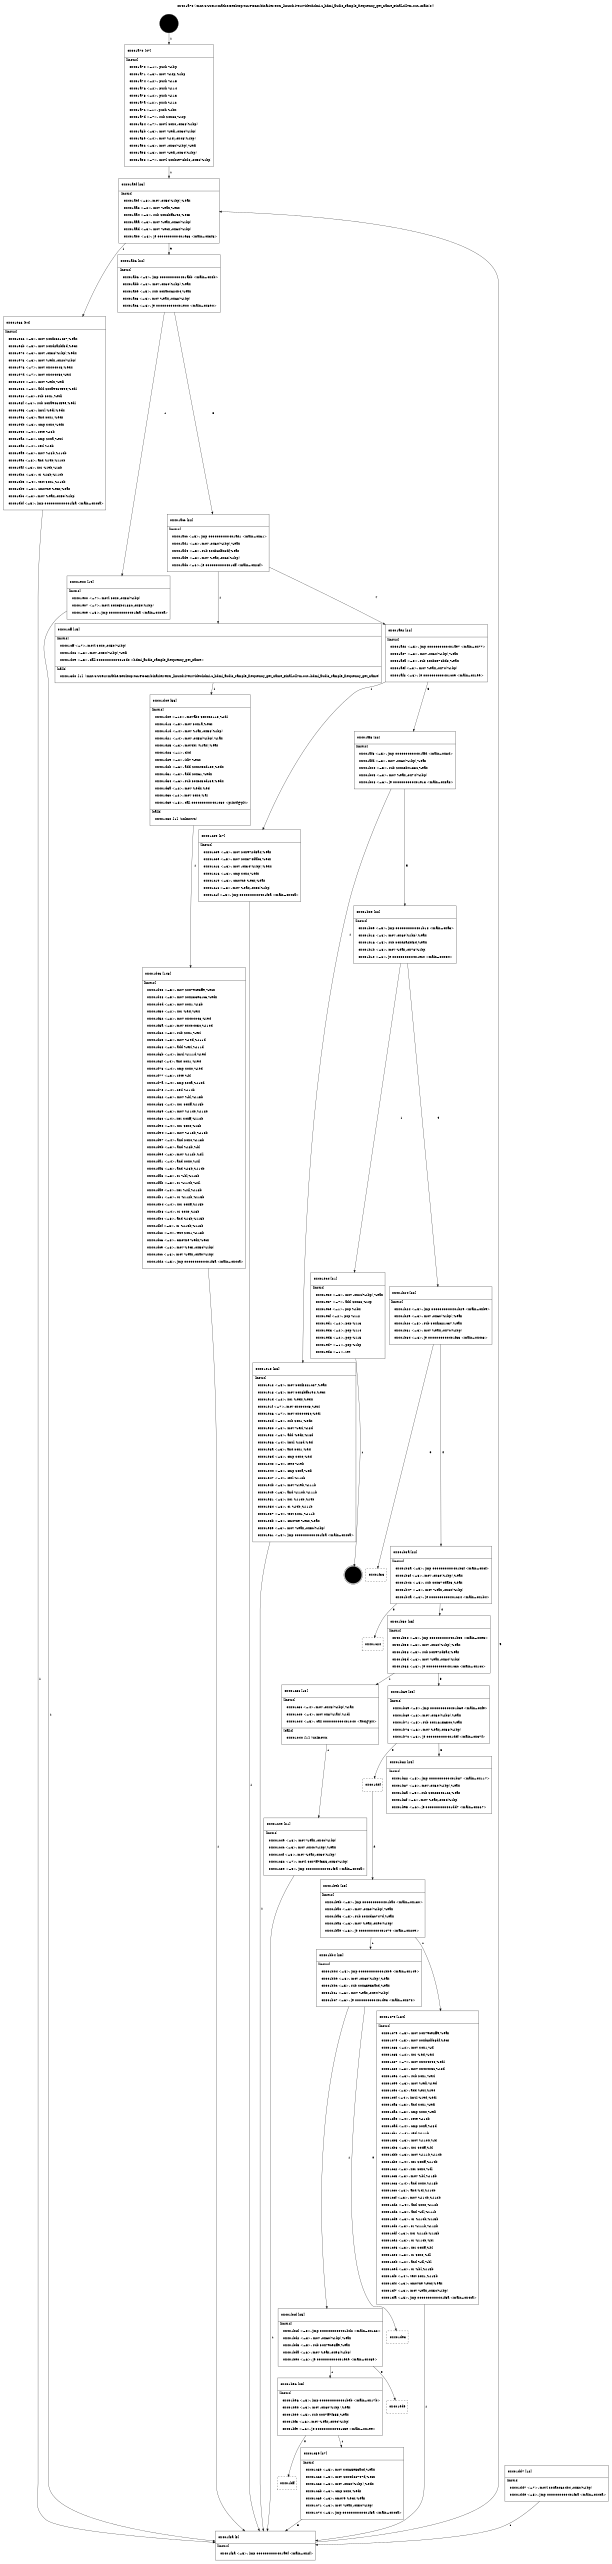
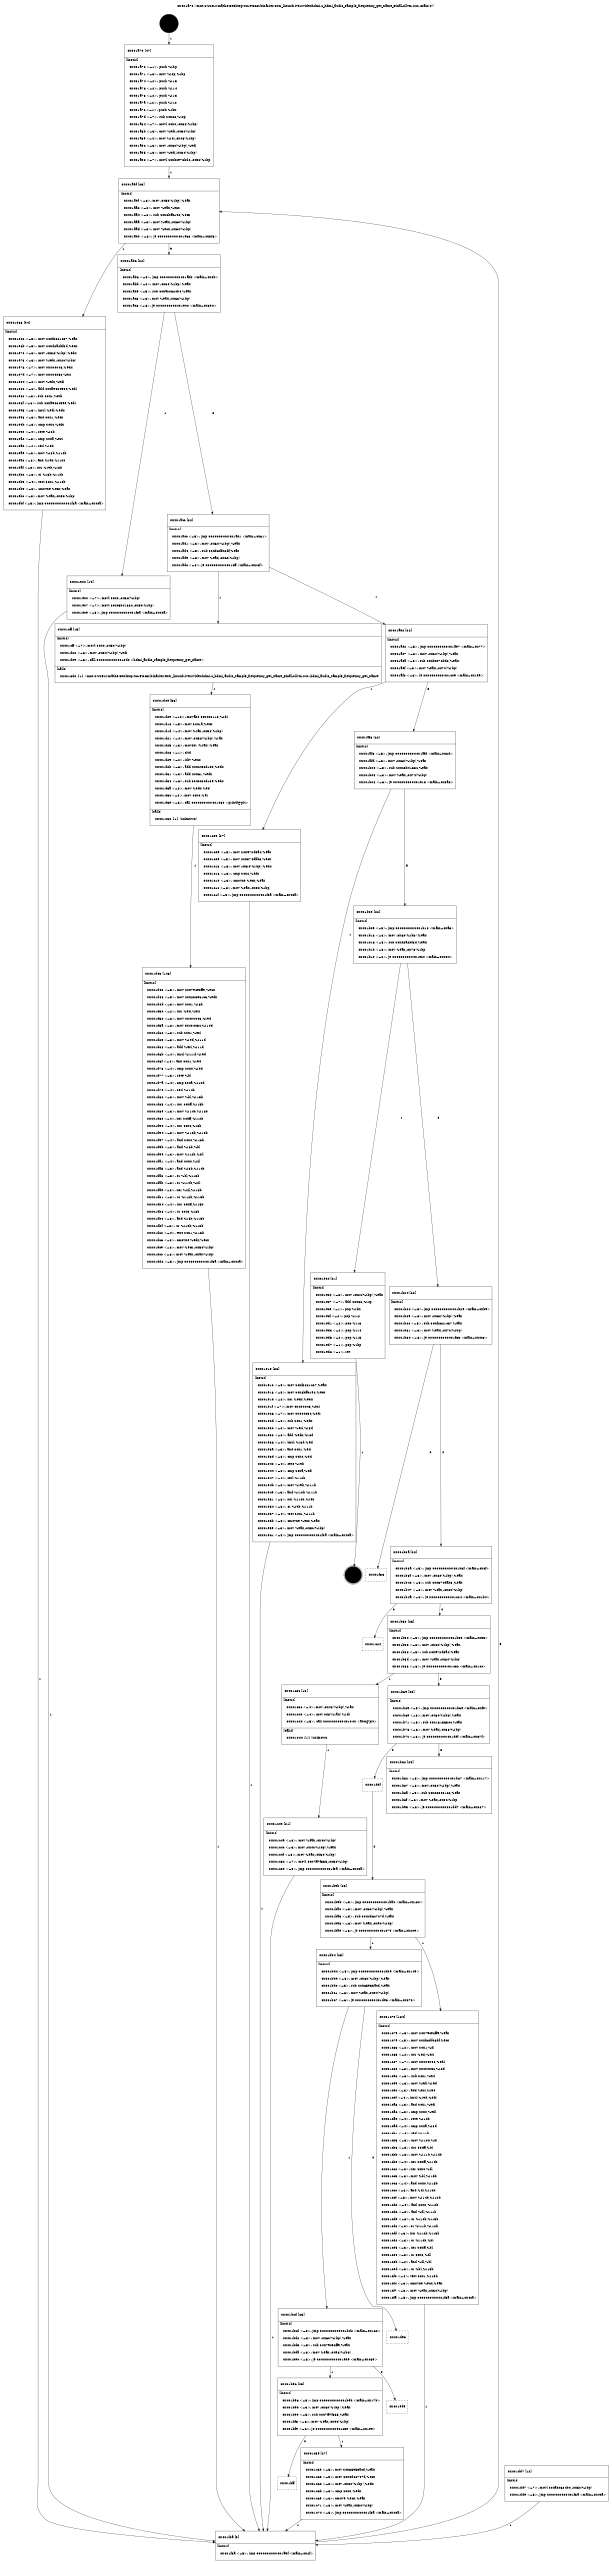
edge "0x401c5e [27]" -> "0x401f3a [5]": label " 8" -> " 1"
